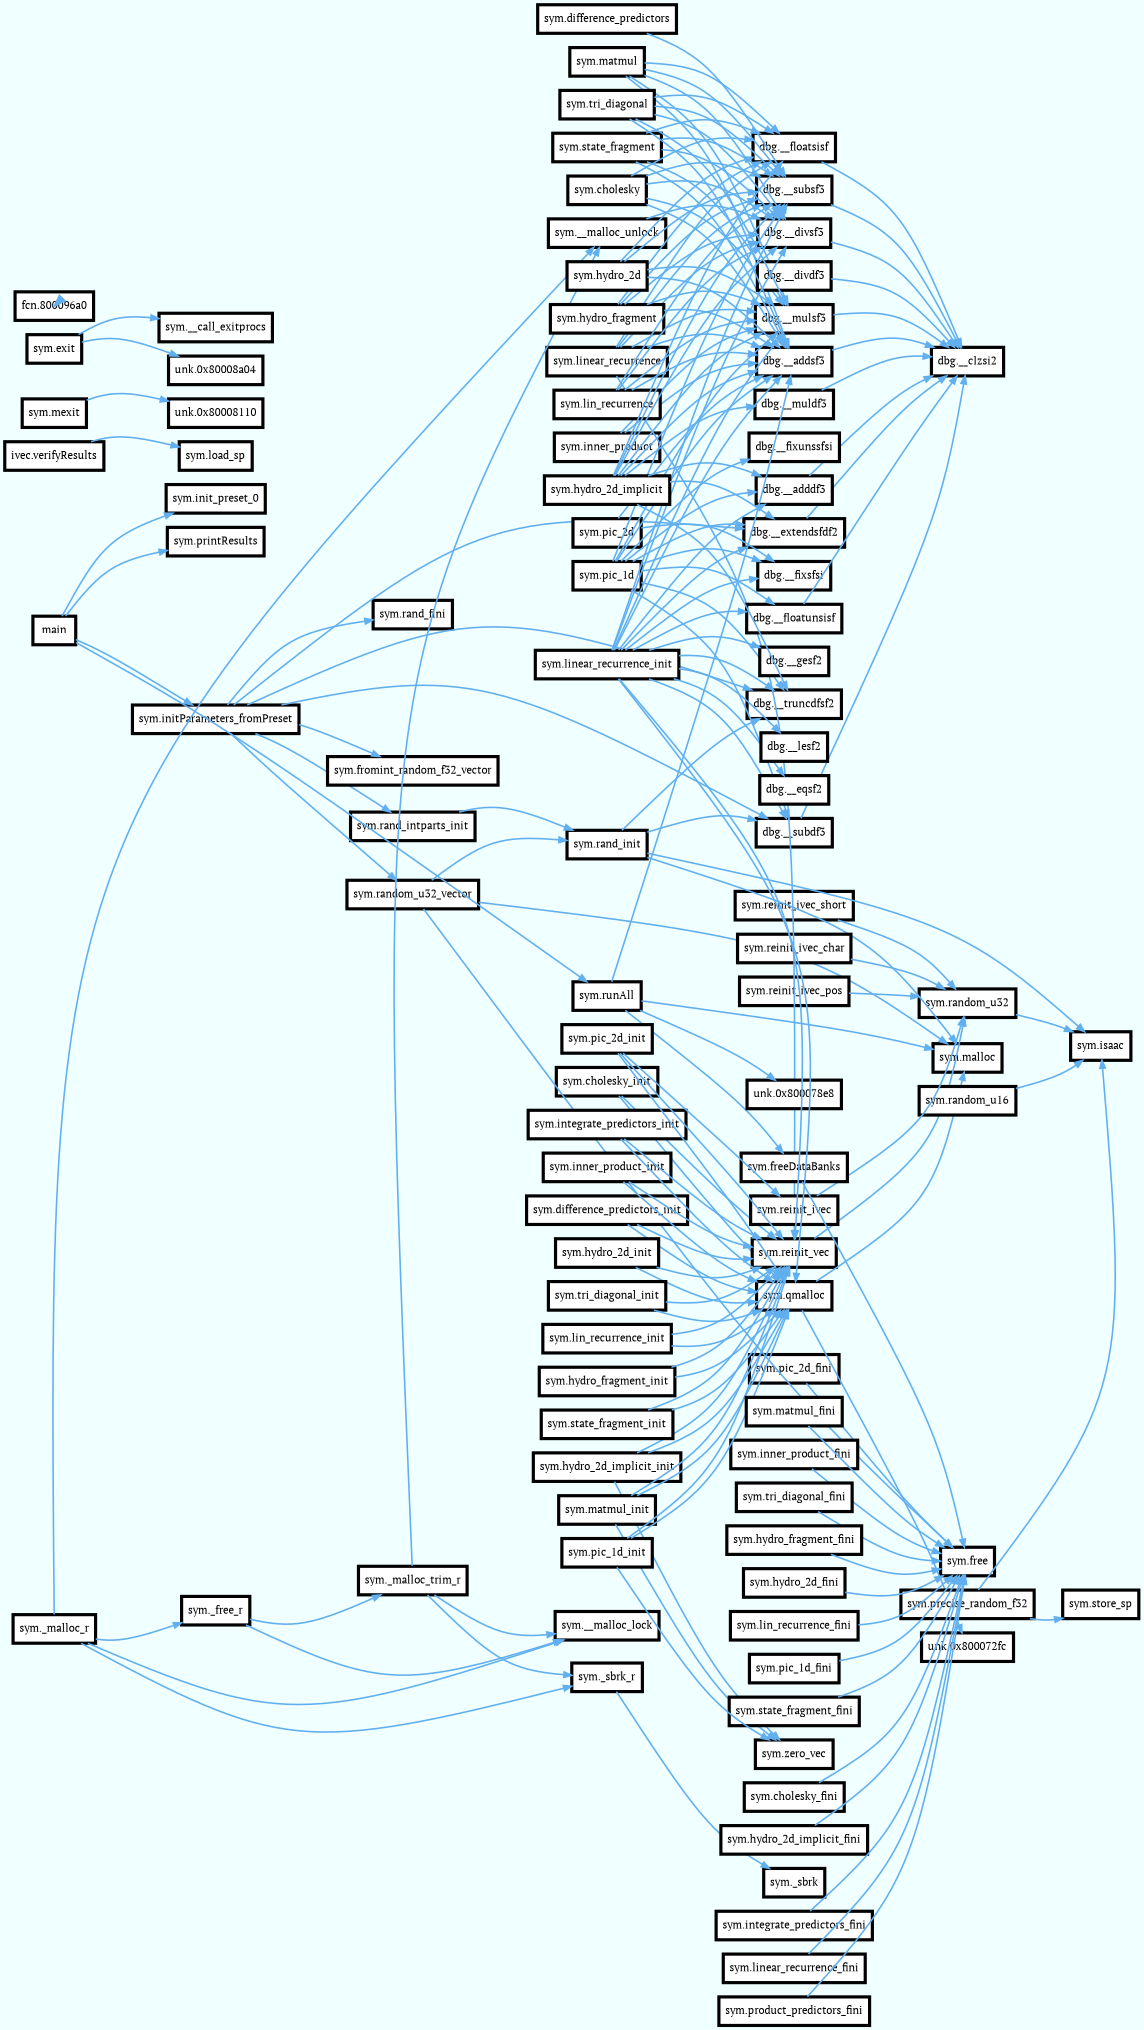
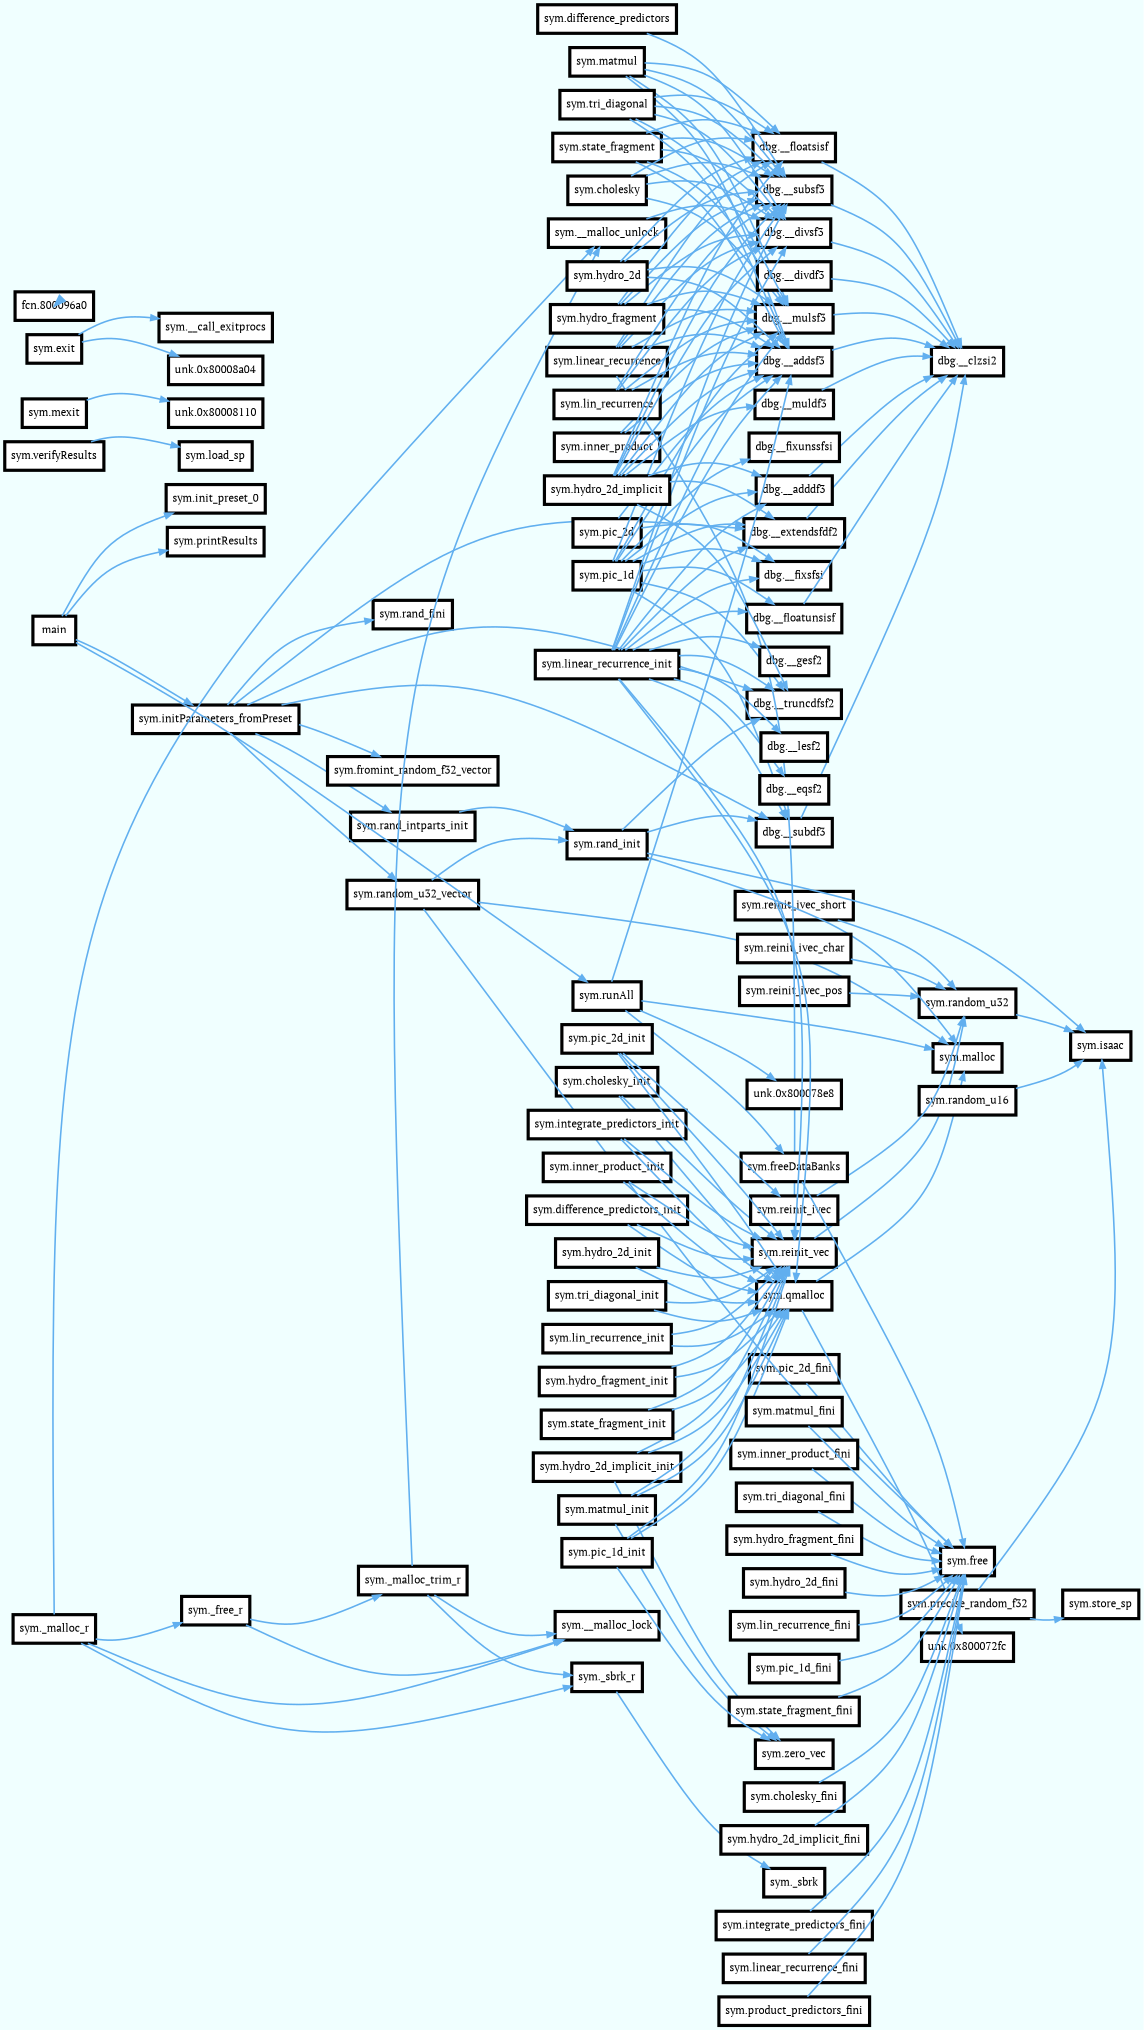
edge "sym.cholesky" -> "dbg.__addsf3": removed
node "ivec.verifyResults": label "ivec.verifyResults" -> "sym.verifyResults"
